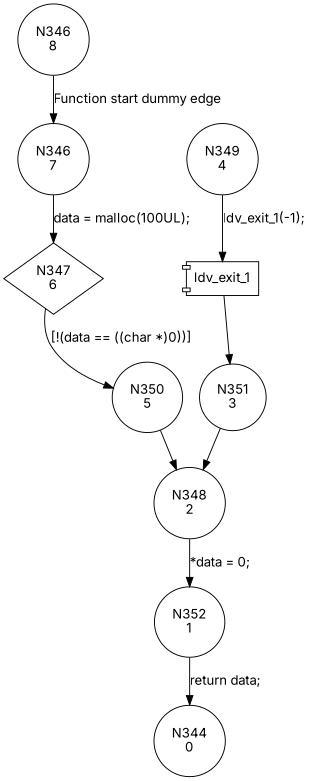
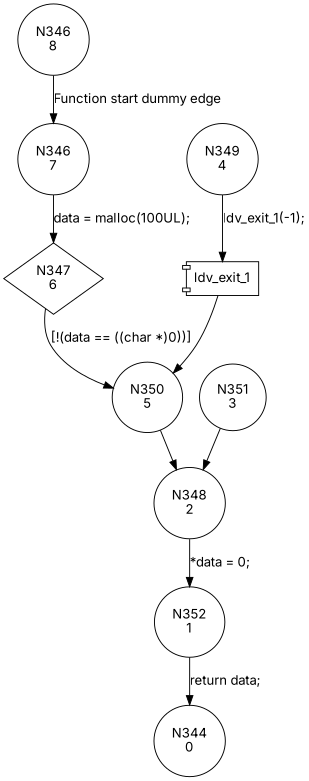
edge "ldv_exit_1" -> "N351 3": now "ldv_exit_1" -> "N350 5"
